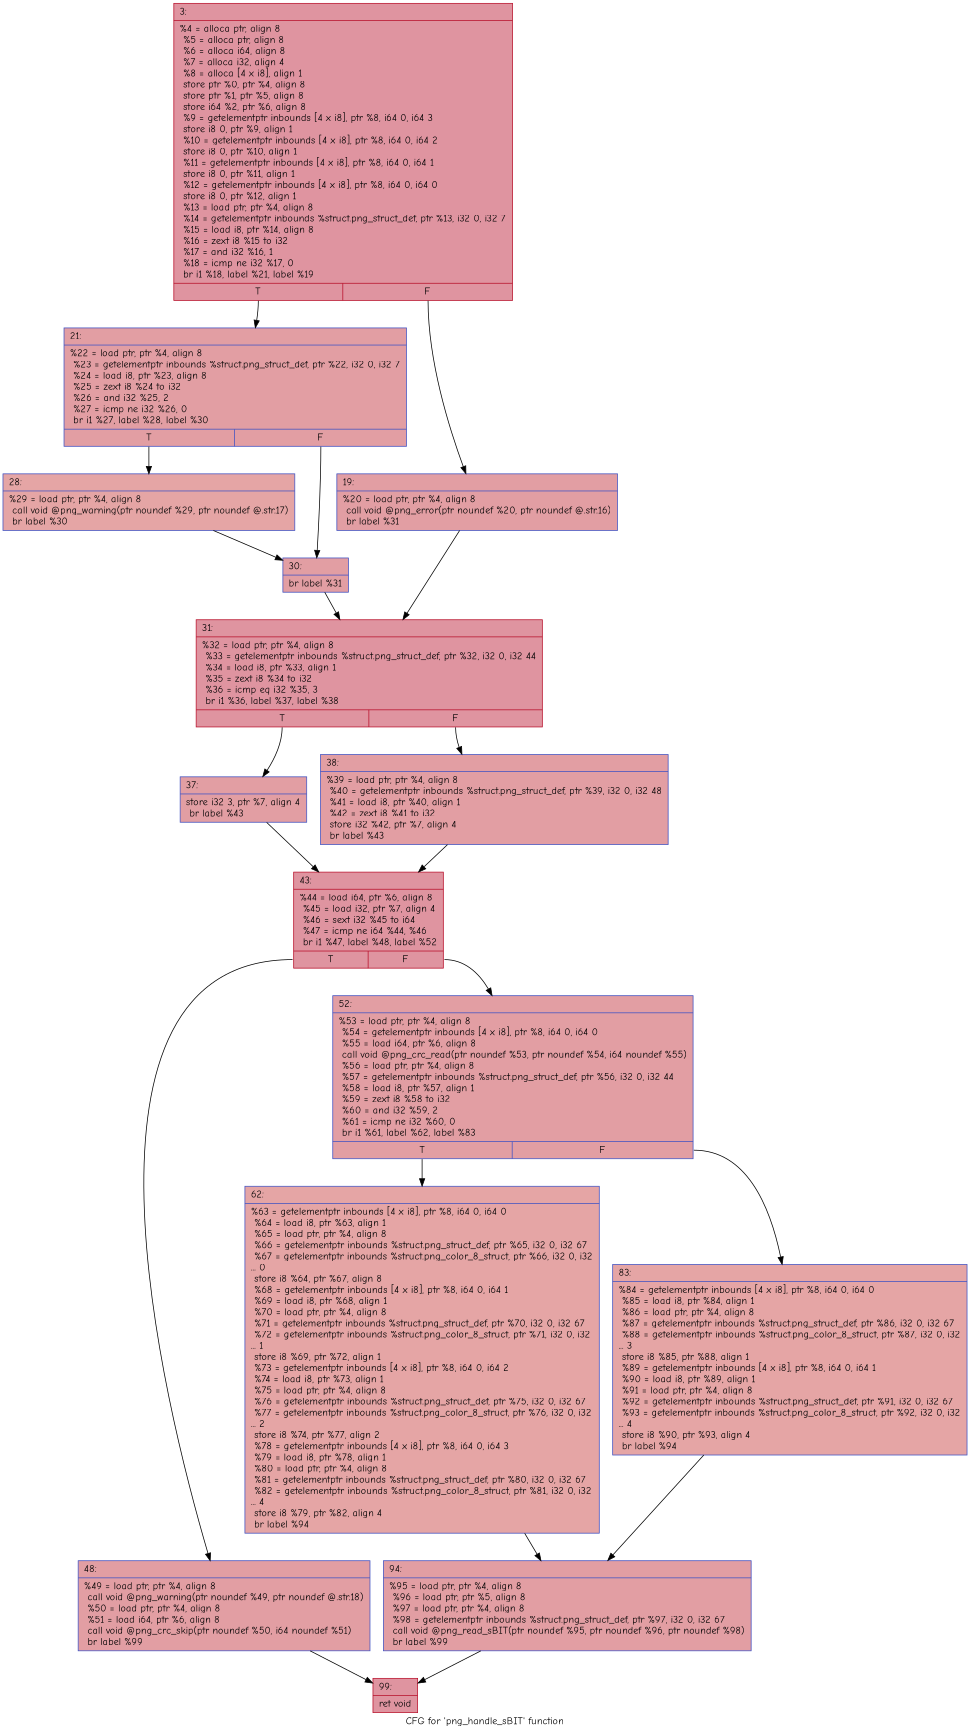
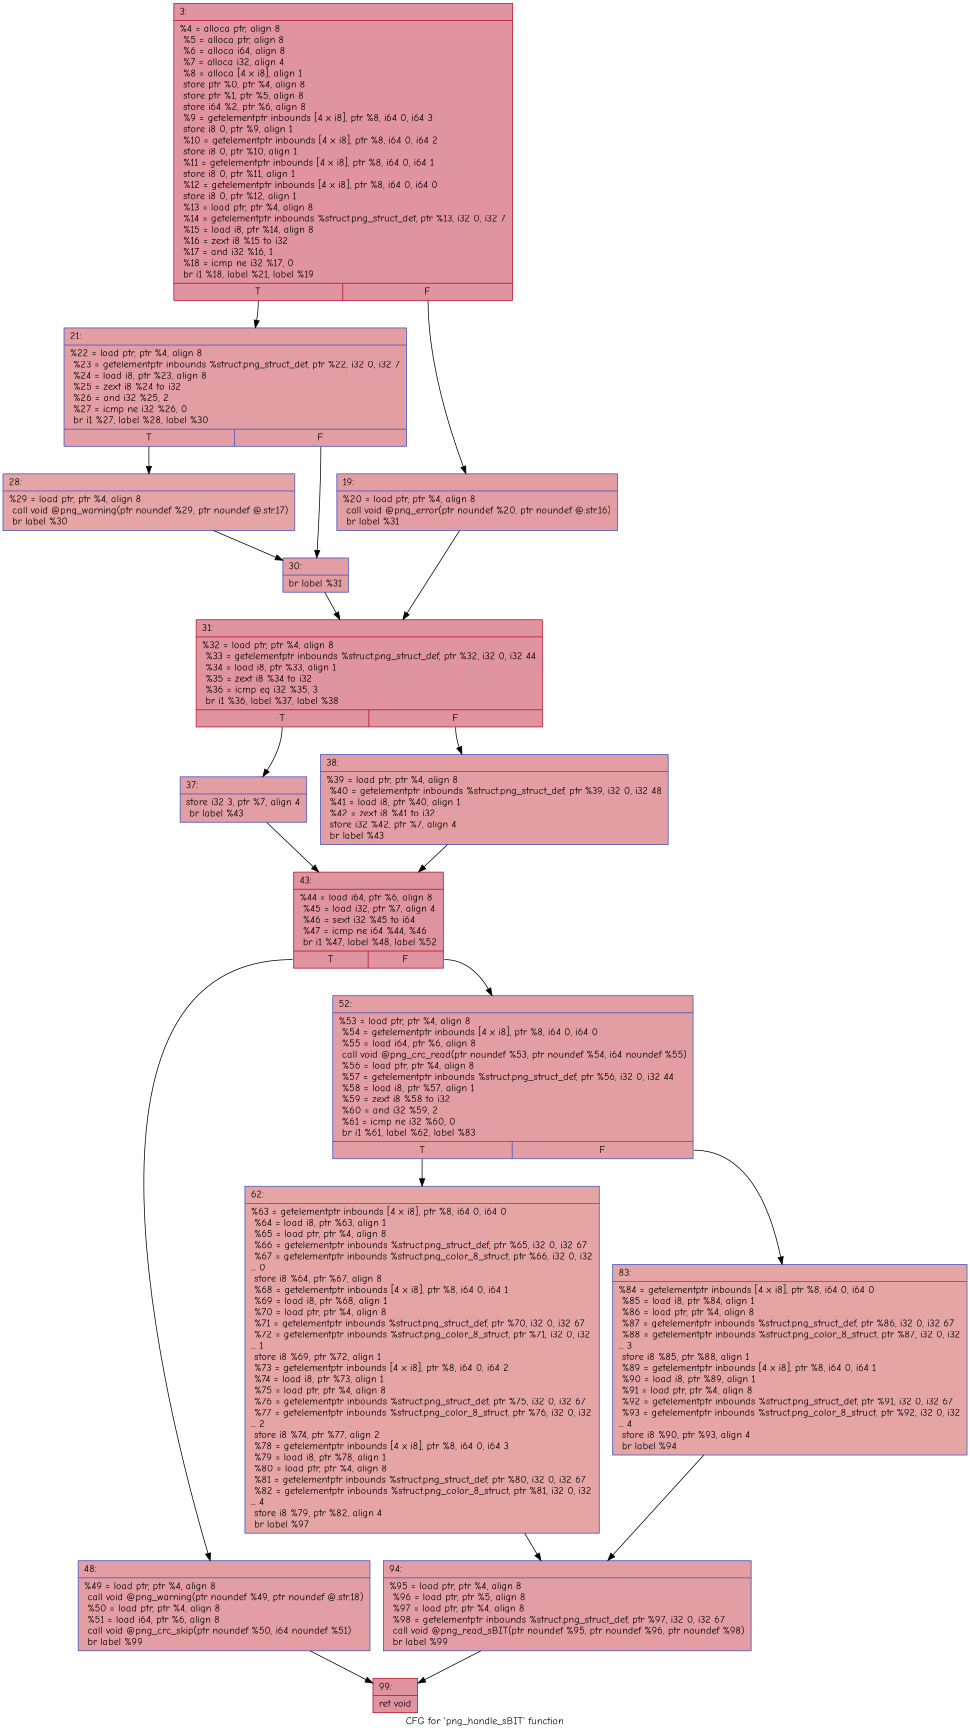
node "62:": text "br label %94" -> "br label %97"
